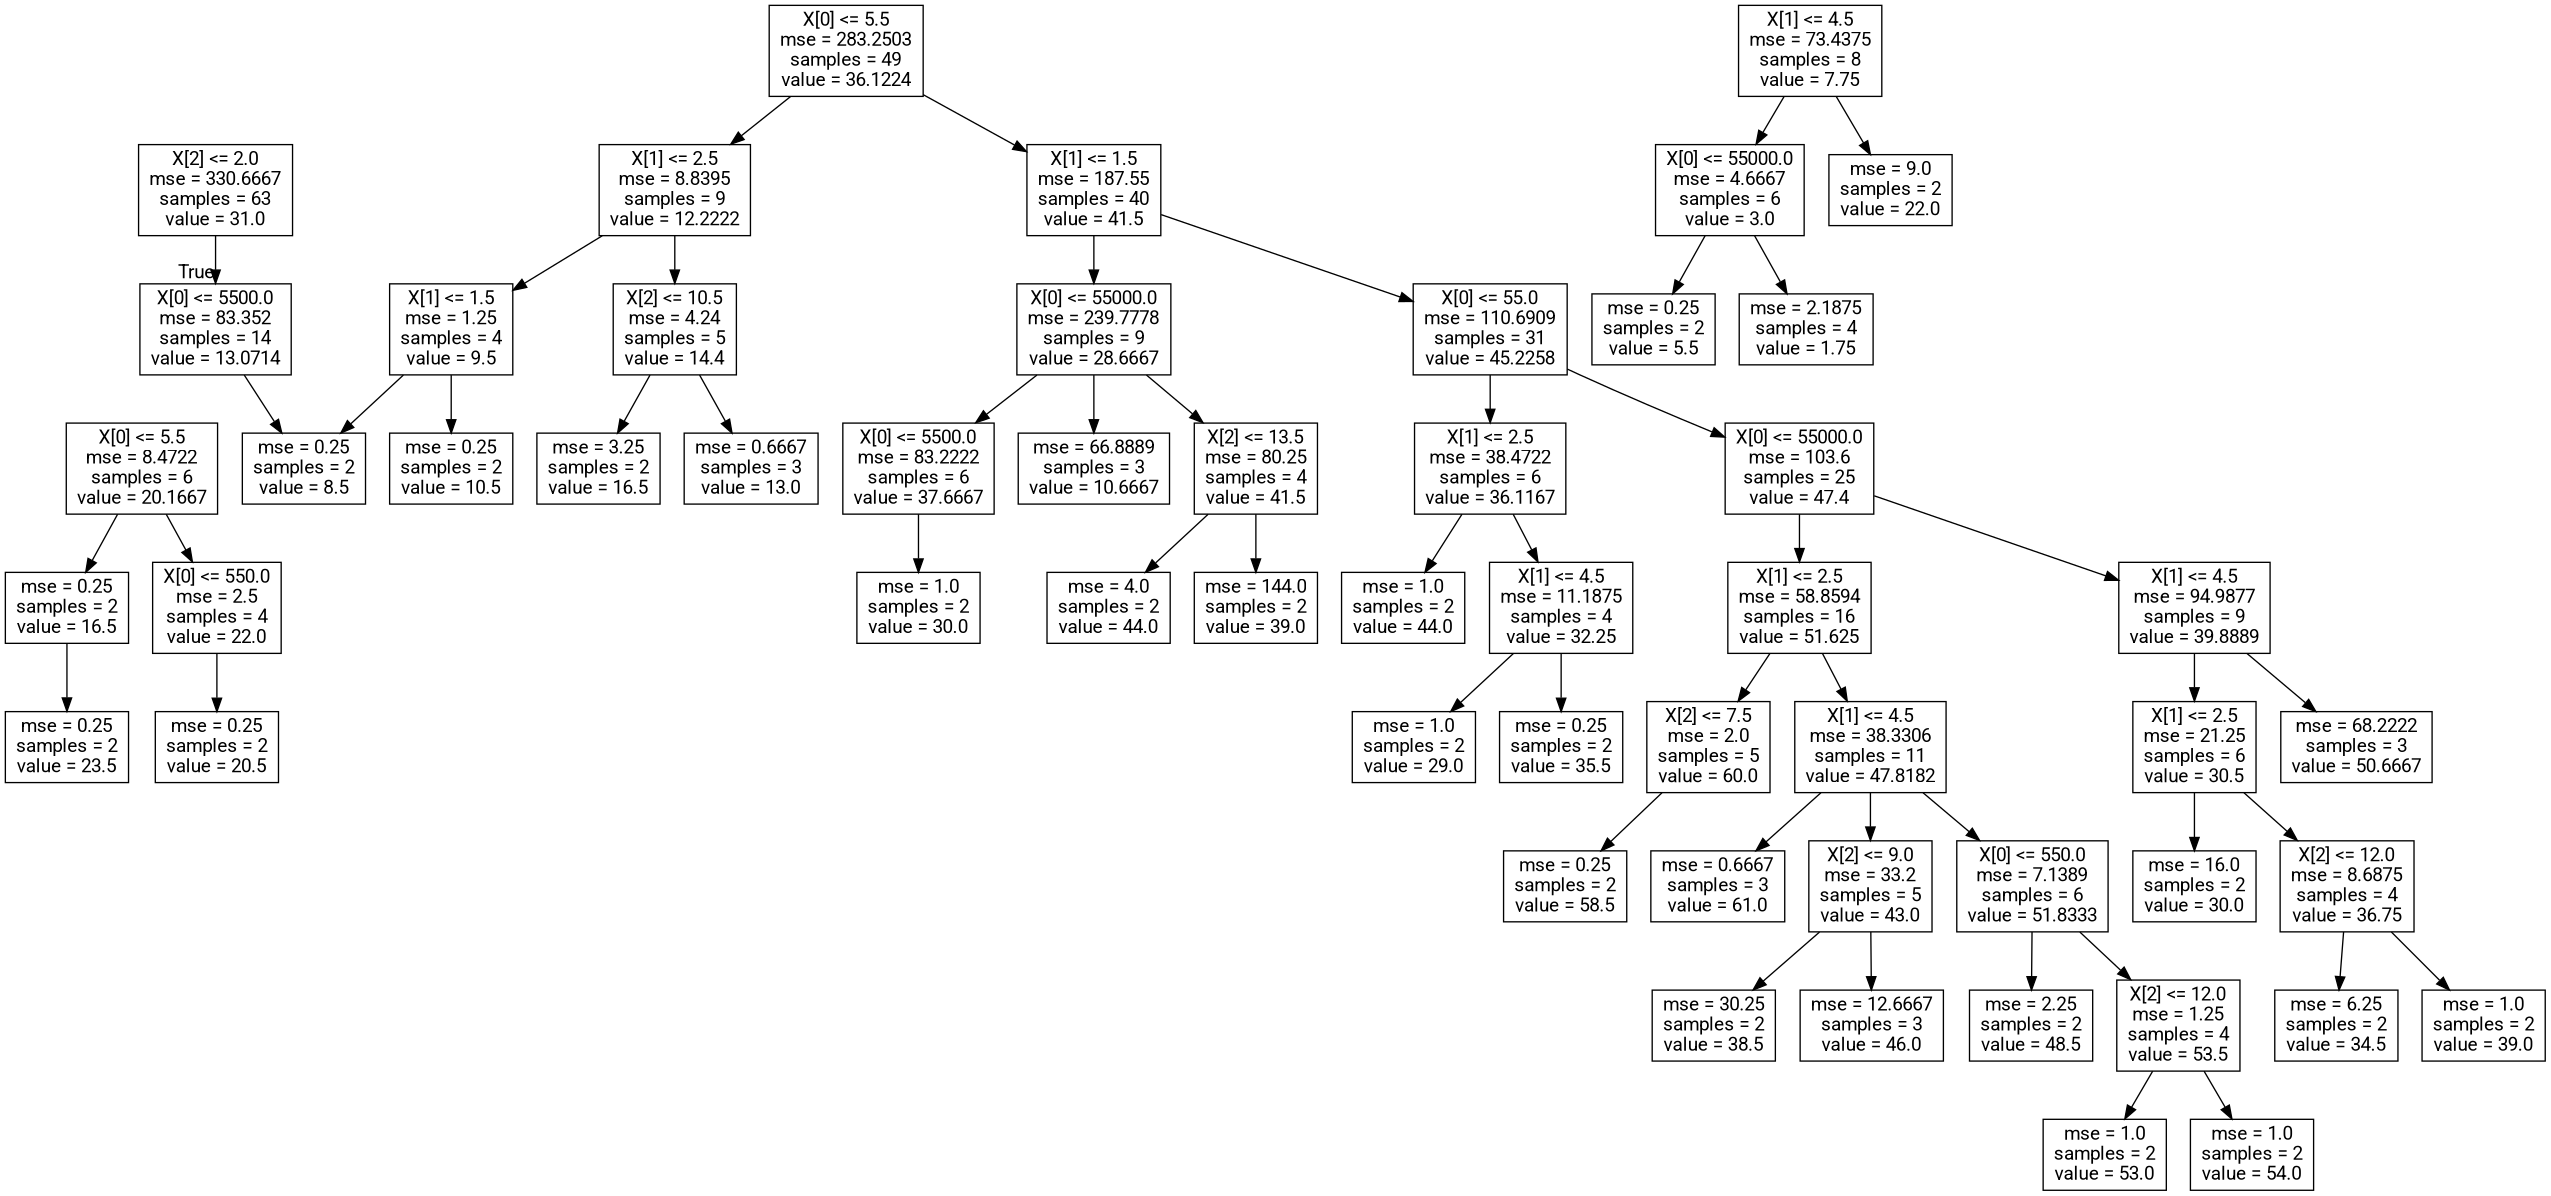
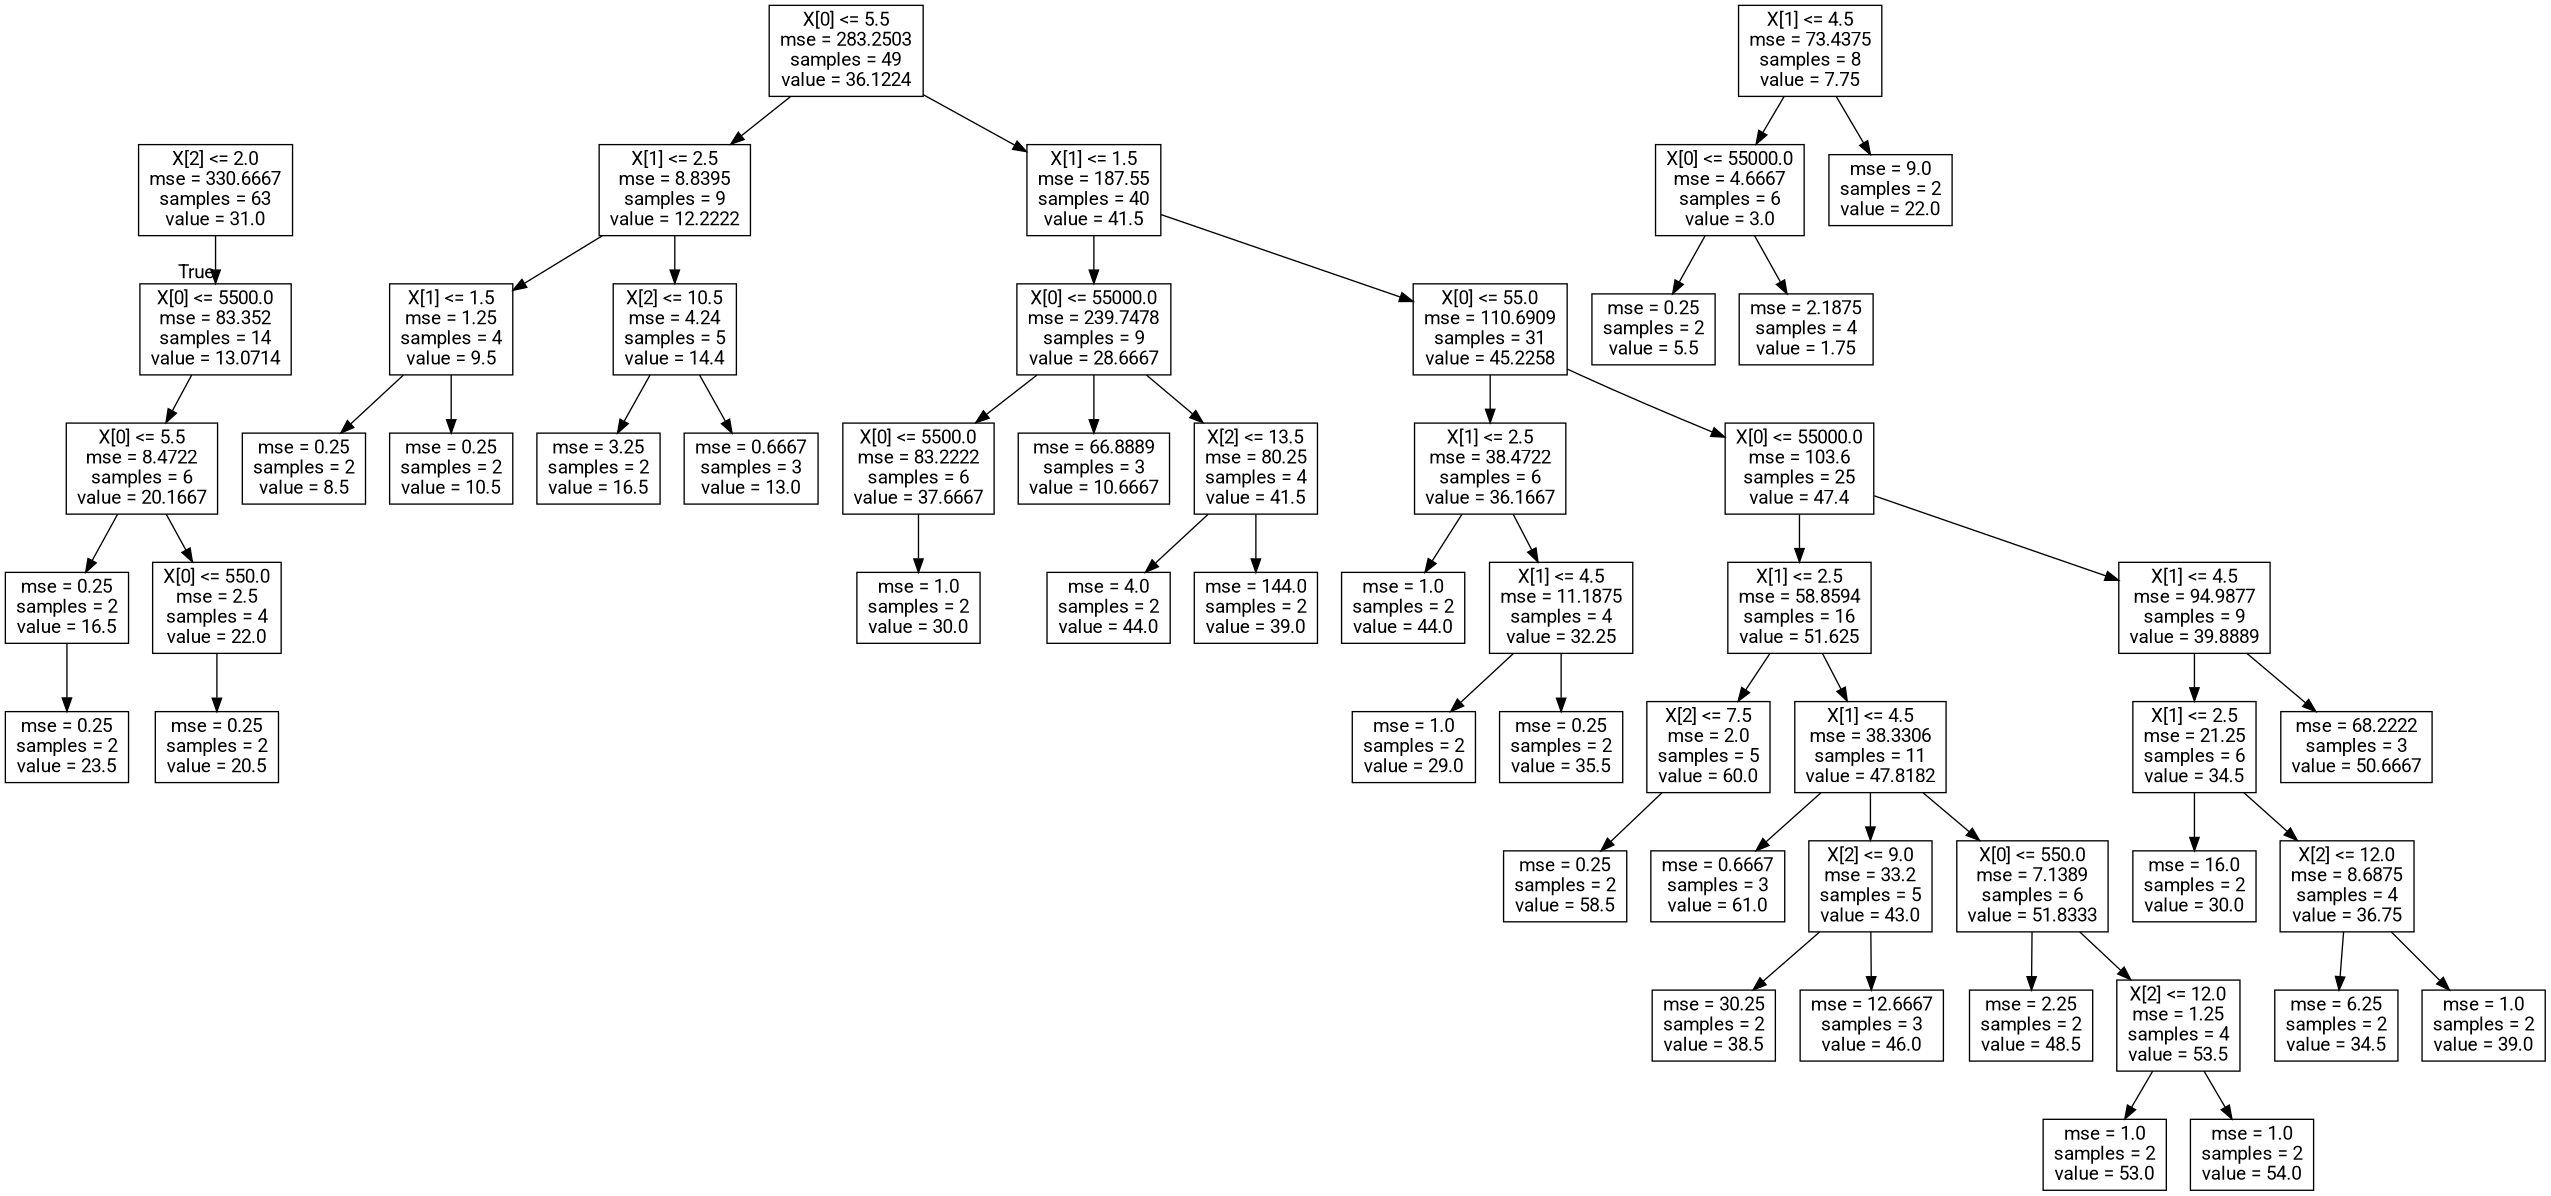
node "X[0] <= 55000.0 mse = 239.7778 samples = 9 value = 28.6667": label "X[0] <= 55000.0 mse = 239.7778 samples = 9 value = 28.6667" -> "X[0] <= 55000.0 mse = 239.7478 samples = 9 value = 28.6667"
edge "X[0] <= 5500.0 mse = 83.352 samples = 14 value = 13.0714" -> "mse = 0.25 samples = 2 value = 8.5": now "X[0] <= 5500.0 mse = 83.352 samples = 14 value = 13.0714" -> "X[0] <= 5.5 mse = 8.4722 samples = 6 value = 20.1667"
node "X[1] <= 2.5 mse = 38.4722 samples = 6 value = 36.1167": label "X[1] <= 2.5 mse = 38.4722 samples = 6 value = 36.1167" -> "X[1] <= 2.5 mse = 38.4722 samples = 6 value = 36.1667"
node "X[1] <= 2.5 mse = 21.25 samples = 6 value = 30.5": label "X[1] <= 2.5 mse = 21.25 samples = 6 value = 30.5" -> "X[1] <= 2.5 mse = 21.25 samples = 6 value = 34.5"
